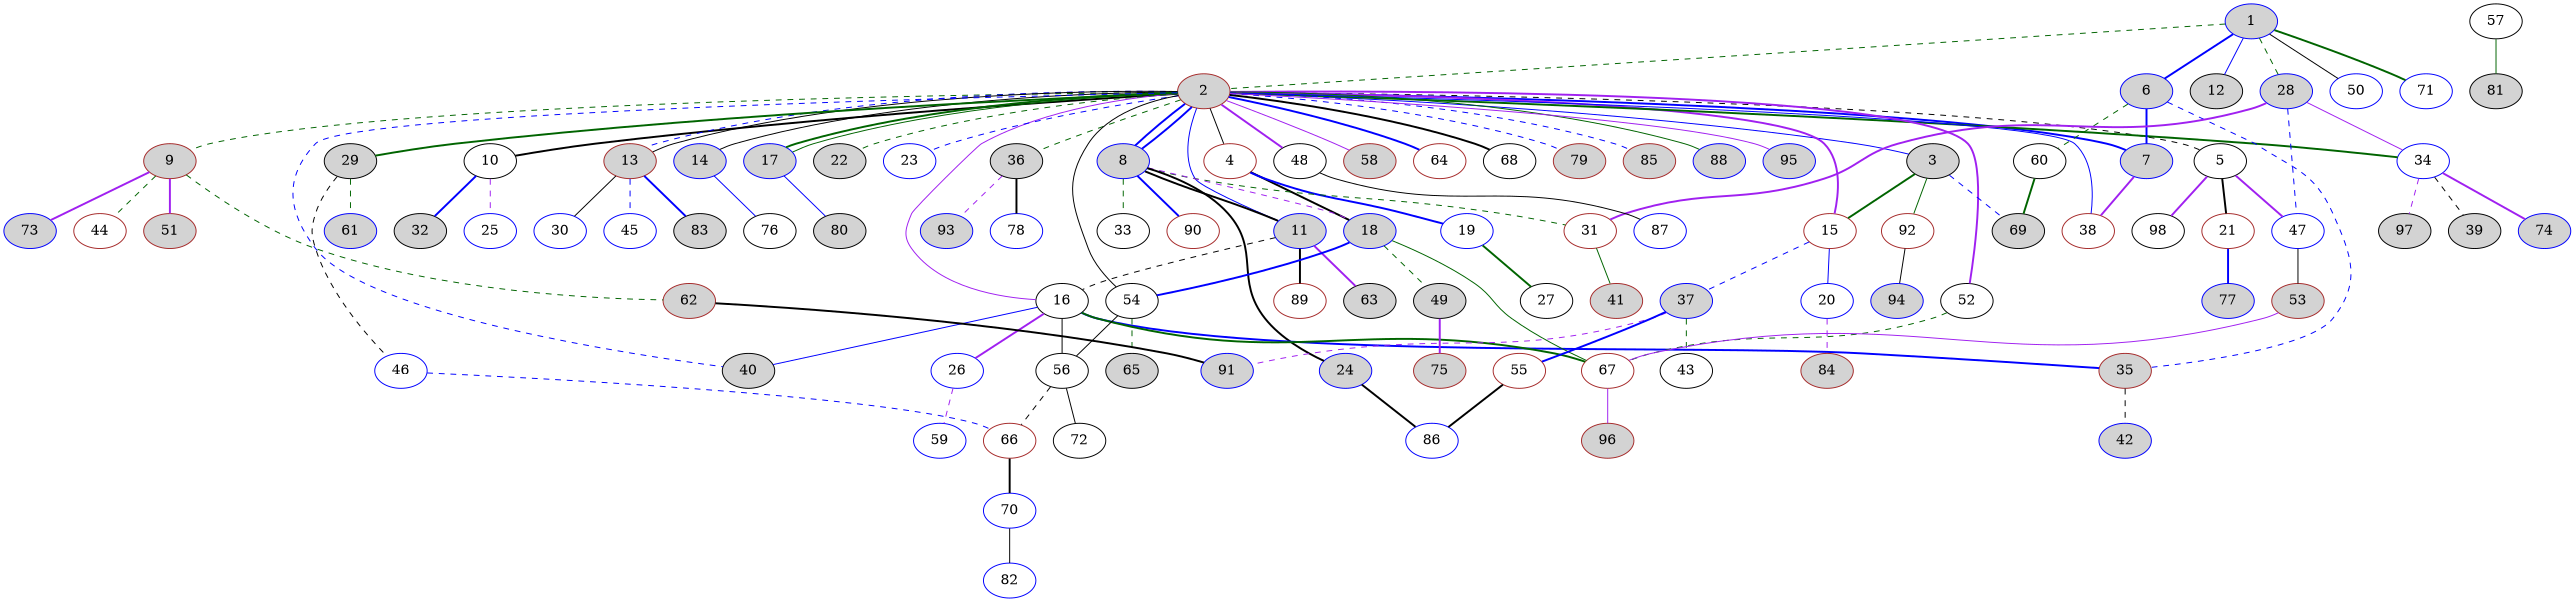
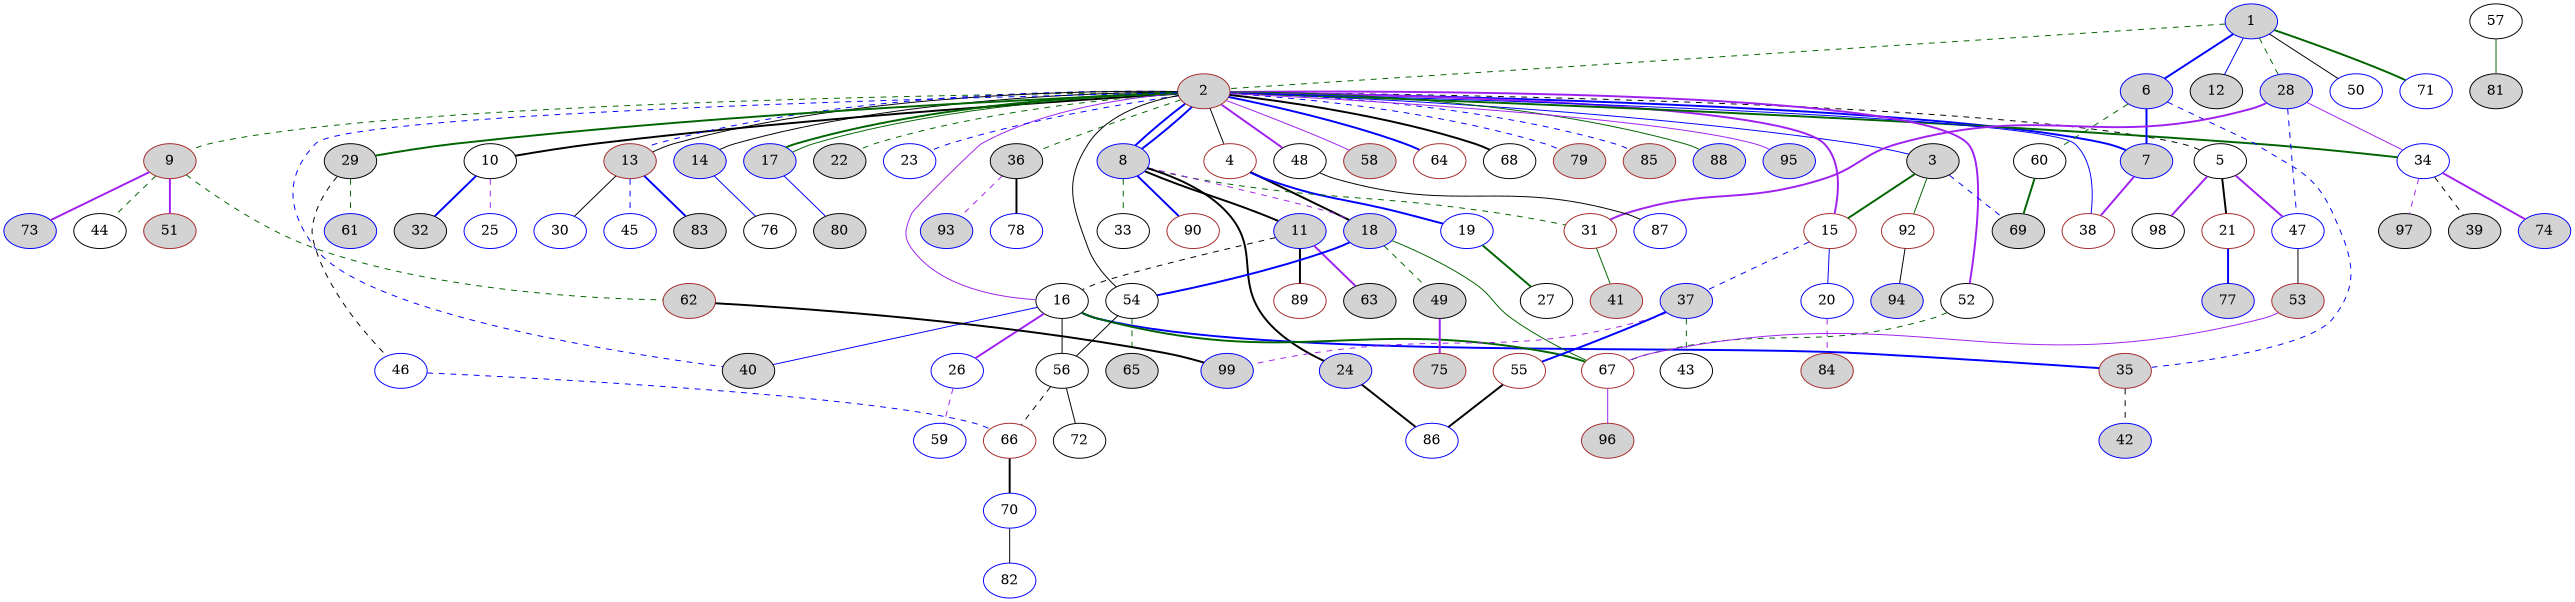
edge "2" -- "11": removed
node "44": color brown -> black
node "91": label "91" -> "99"
